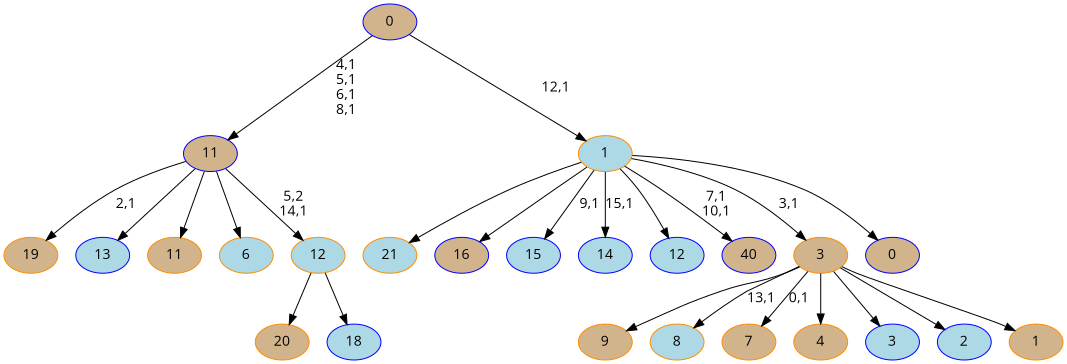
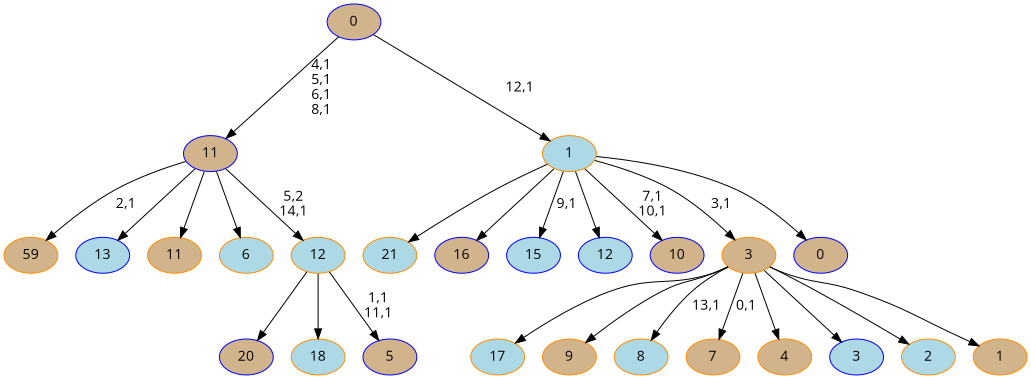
node "19": label "19" -> "59"
node "14": removed
node "40": label "40" -> "10"
node "20": color darkorange -> blue
node "18": color blue -> darkorange
node "2": color blue -> darkorange
node "5": added
node "17": added
